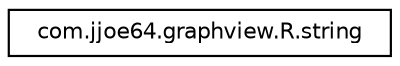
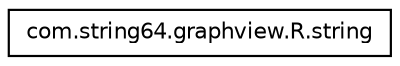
node "com.jjoe64.graphview.R.string": label "com.jjoe64.graphview.R.string" -> "com.string64.graphview.R.string"
